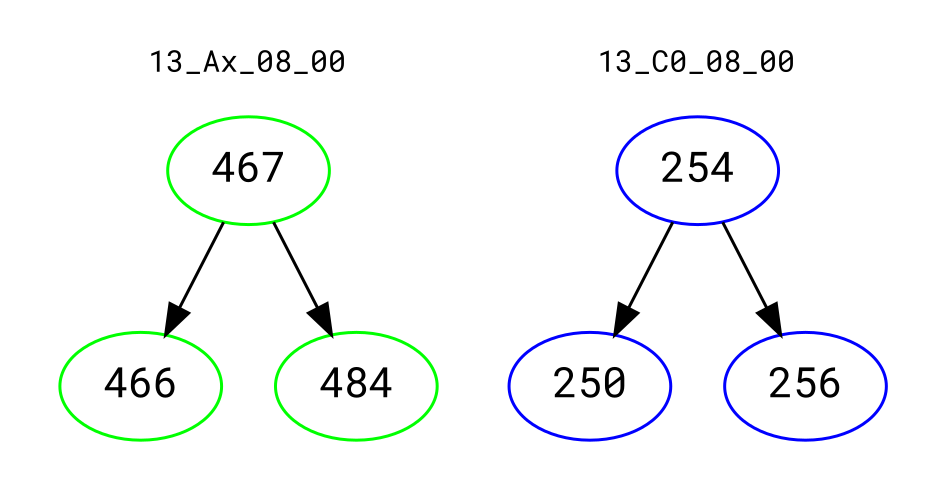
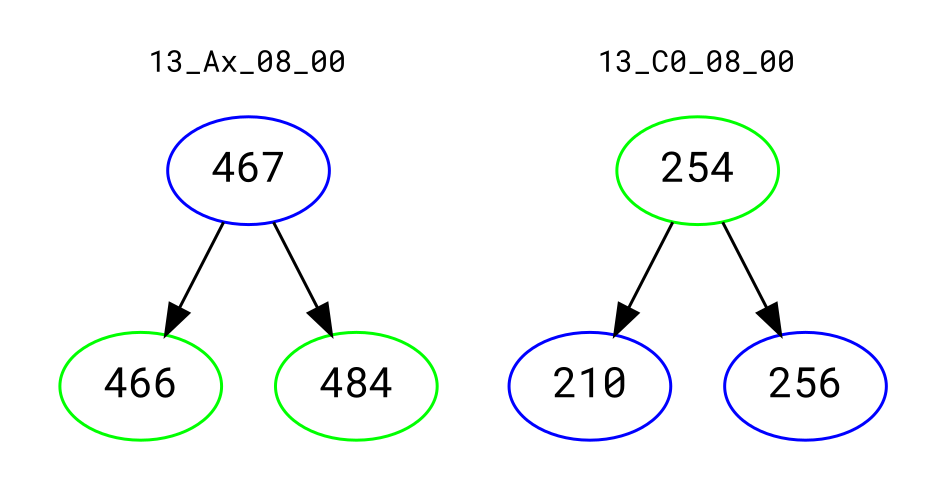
node "467": color green -> blue
node "254": color blue -> green
node "250": label "250" -> "210"
